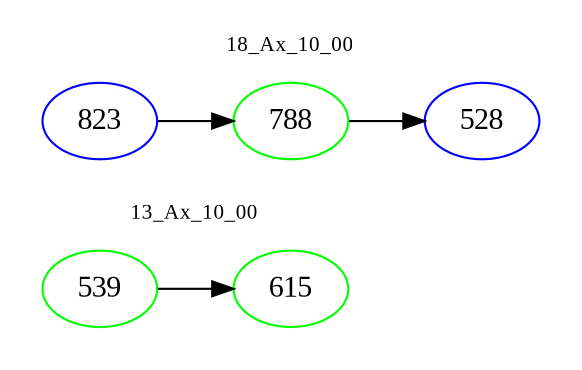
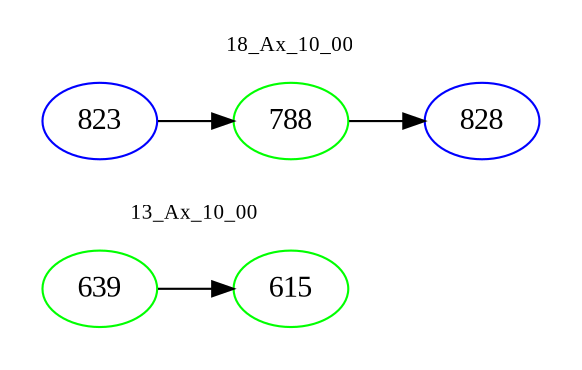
node "528": label "528" -> "828"
node "539": label "539" -> "639"
